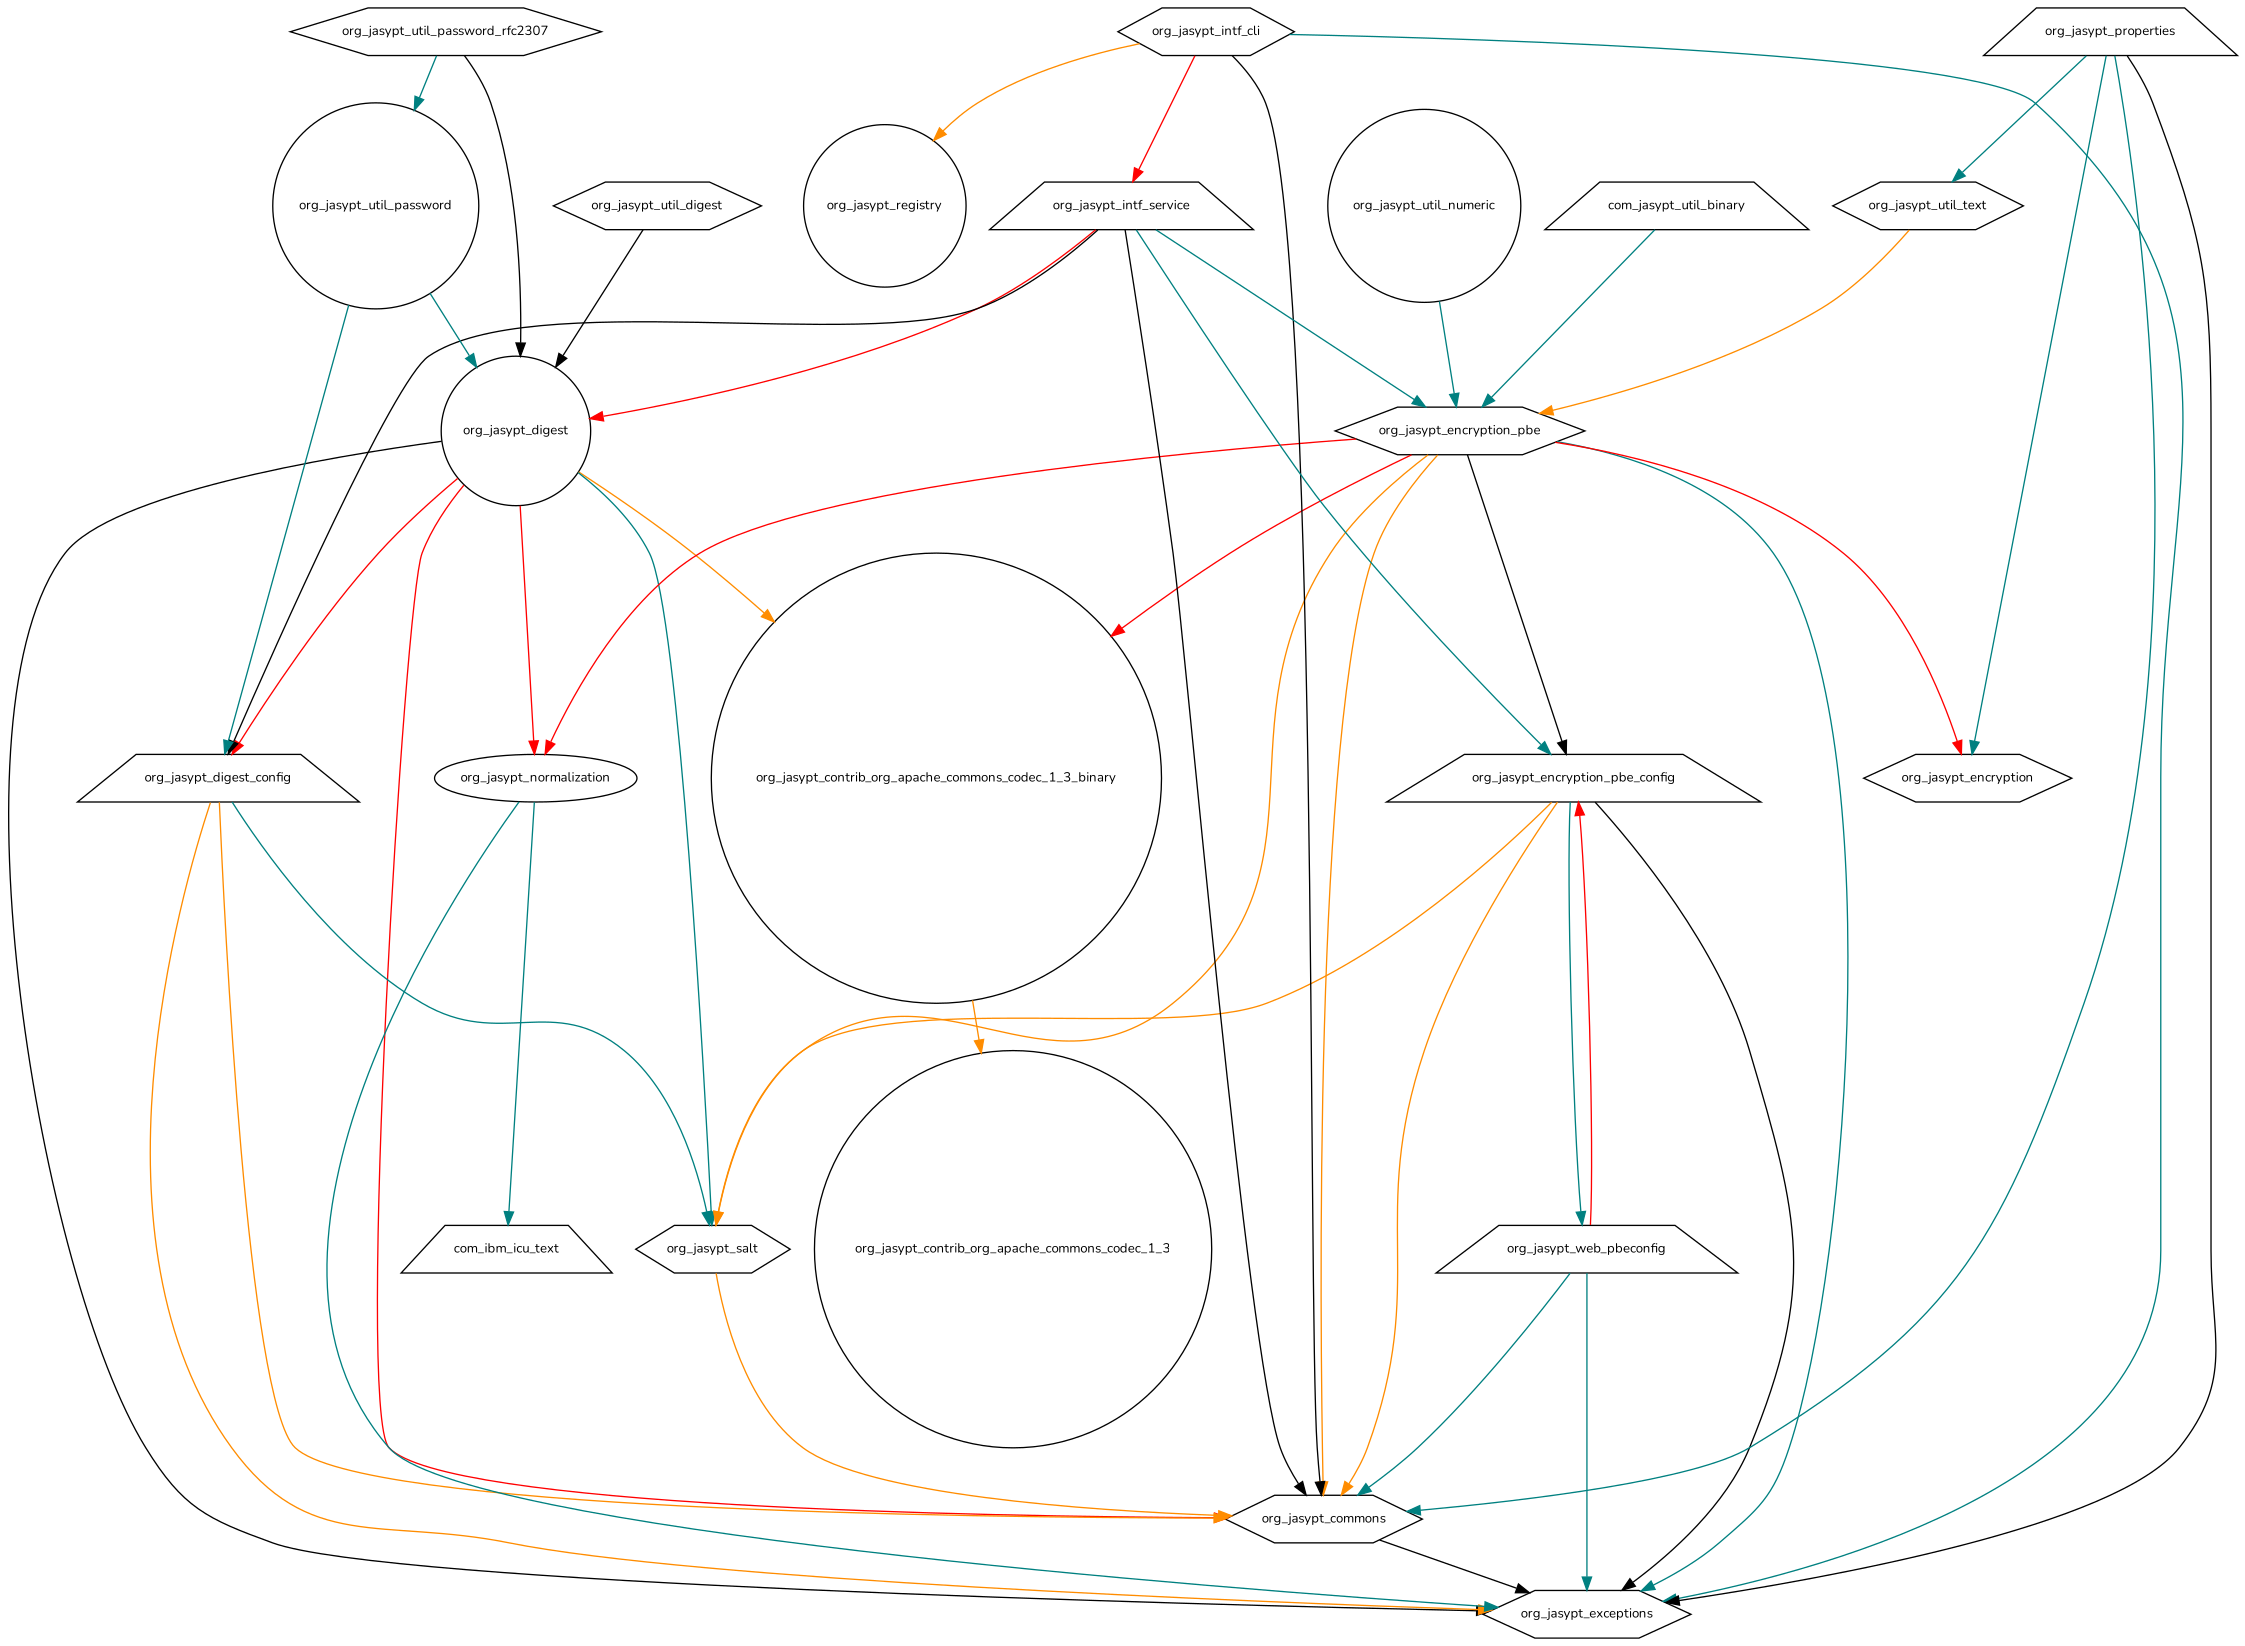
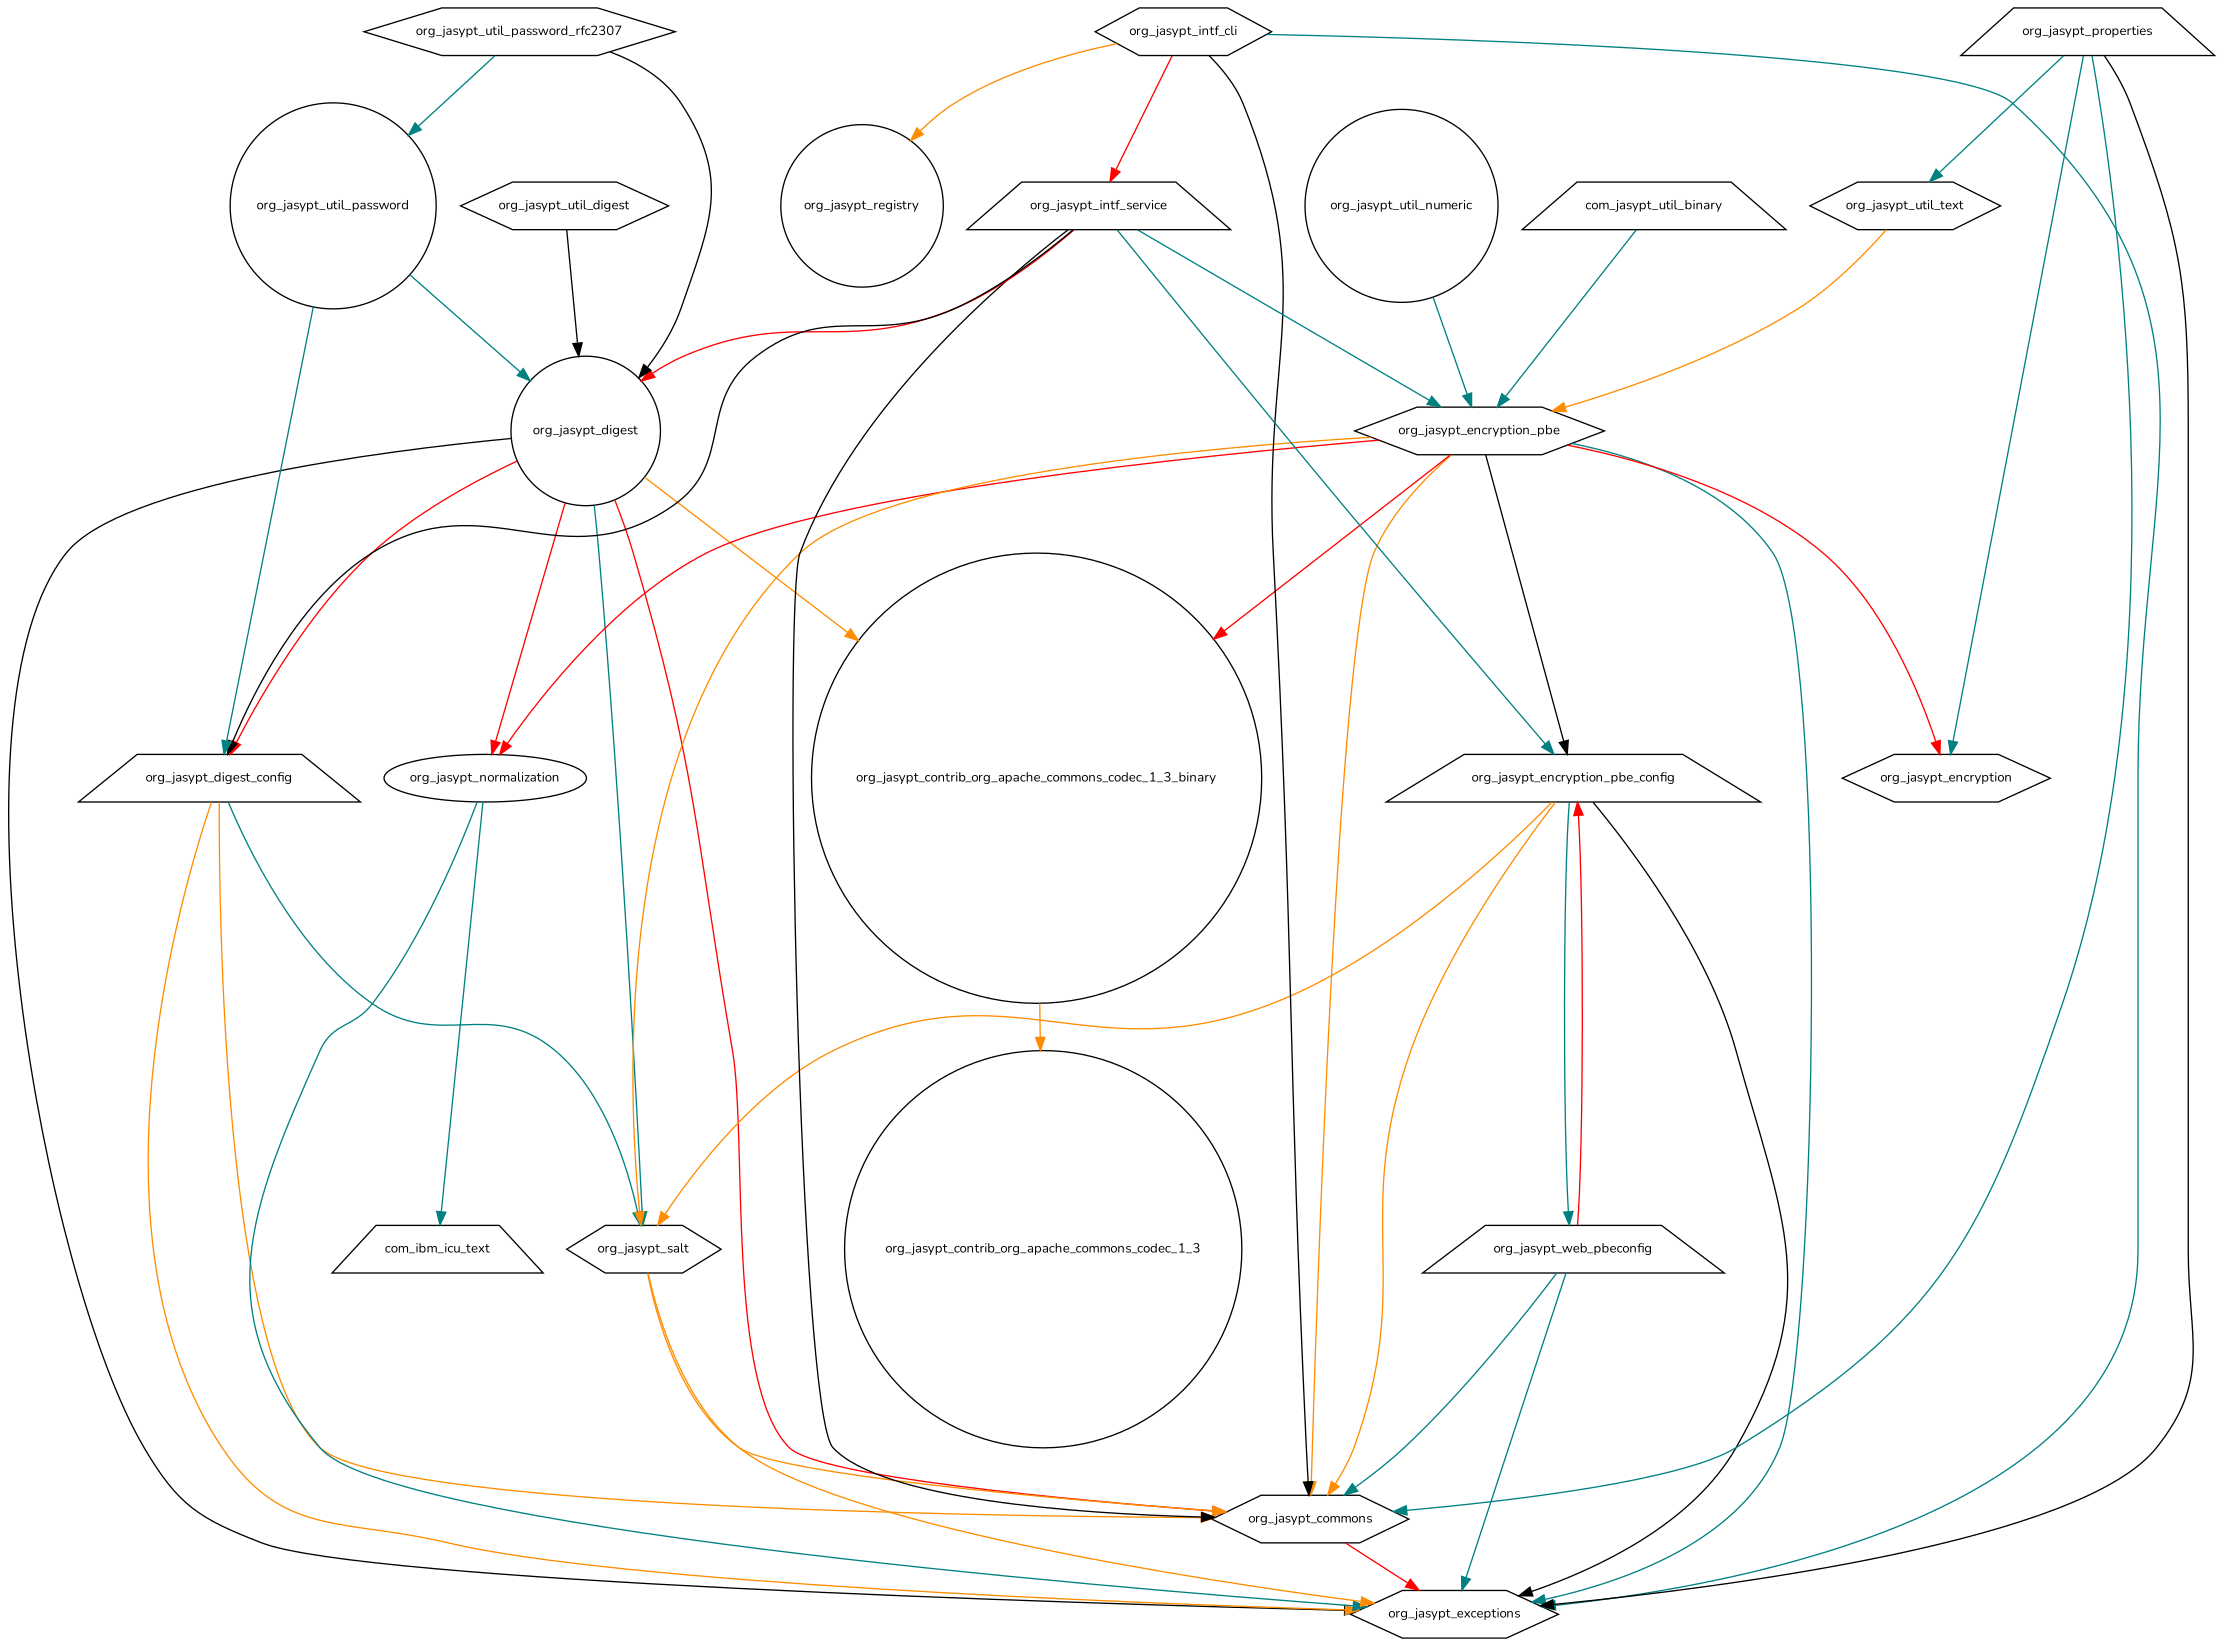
edge "org_jasypt_salt" -> "org_jasypt_exceptions": added
edge "org_jasypt_commons" -> "org_jasypt_exceptions": color black -> red
